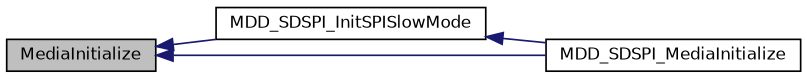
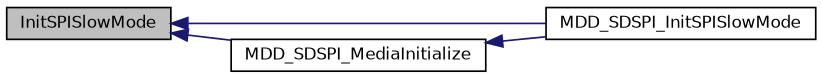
edge "MDD_SDSPI_MediaInitialize" -> "MDD_SDSPI_InitSPISlowMode": reversed
node "MediaInitialize": label "MediaInitialize" -> "InitSPISlowMode"
